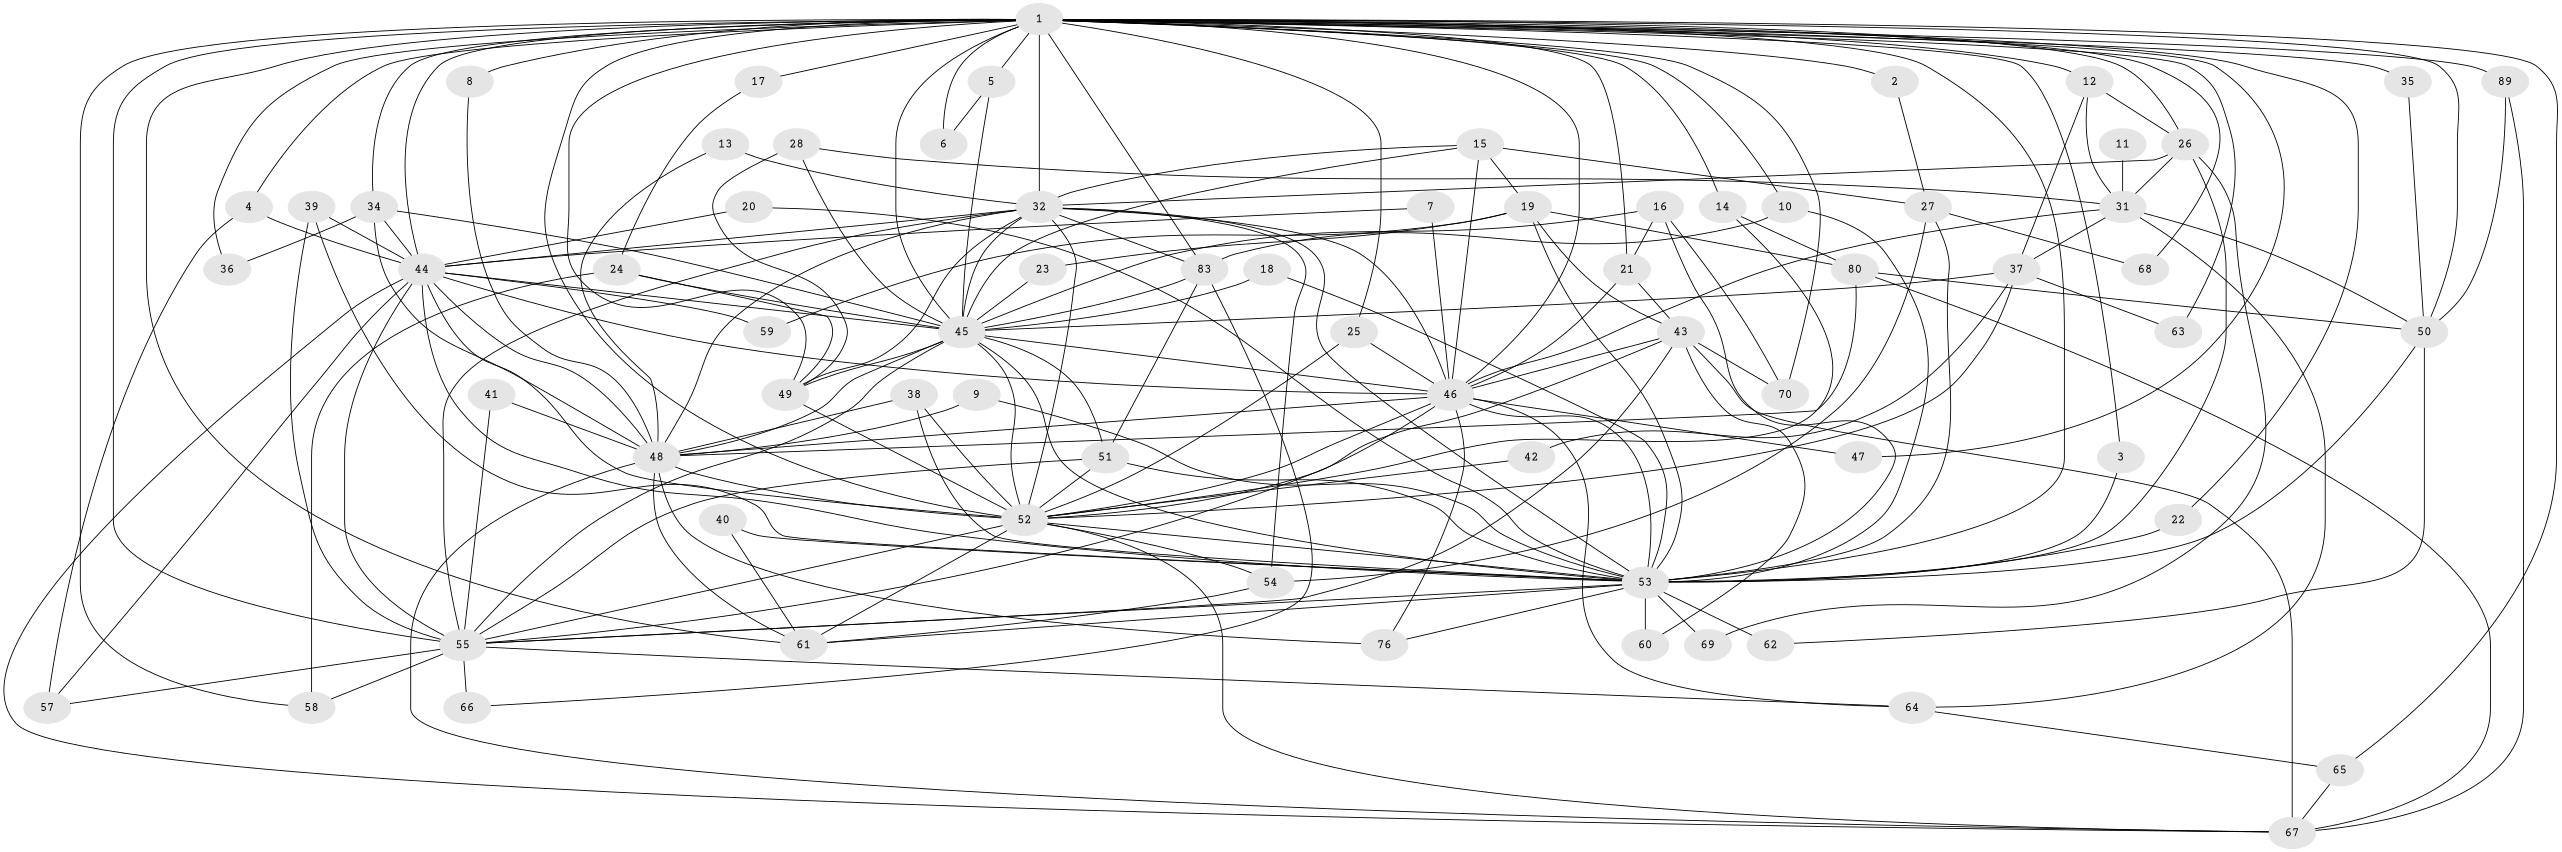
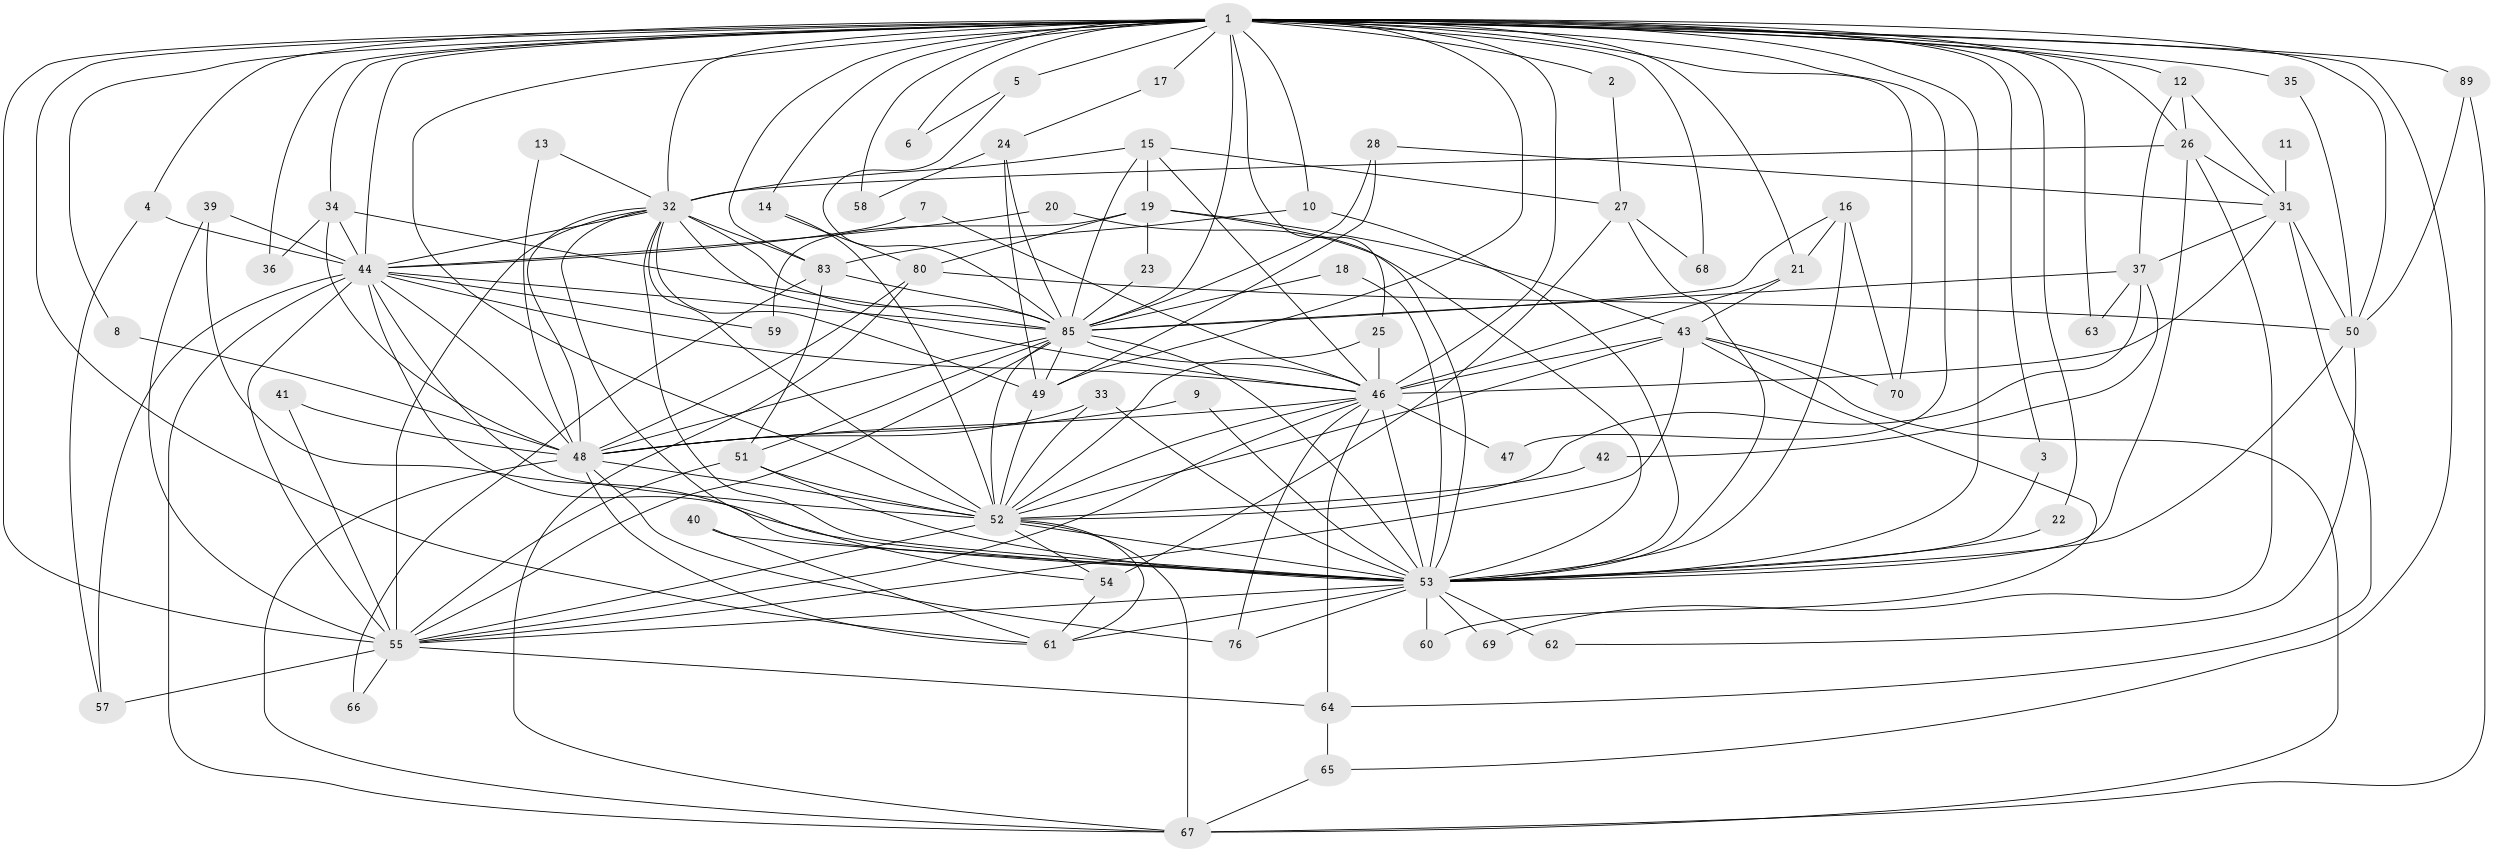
node "45": label "45" -> "85"
node "38": label "38" -> "33"
edge "55" -- "58": removed
